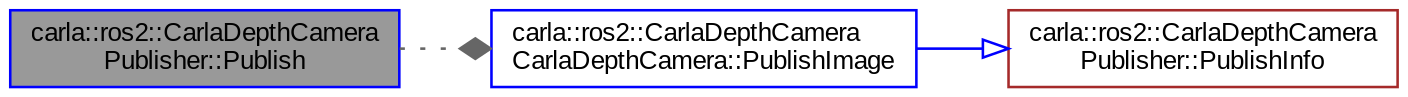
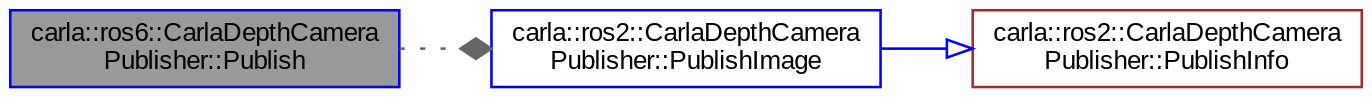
node "carla::ros2::CarlaDepthCamera Publisher::Publish": label "carla::ros2::CarlaDepthCamera Publisher::Publish" -> "carla::ros6::CarlaDepthCamera Publisher::Publish"
node "carla::ros2::CarlaDepthCamera CarlaDepthCamera::PublishImage": label "carla::ros2::CarlaDepthCamera CarlaDepthCamera::PublishImage" -> "carla::ros2::CarlaDepthCamera Publisher::PublishImage"
